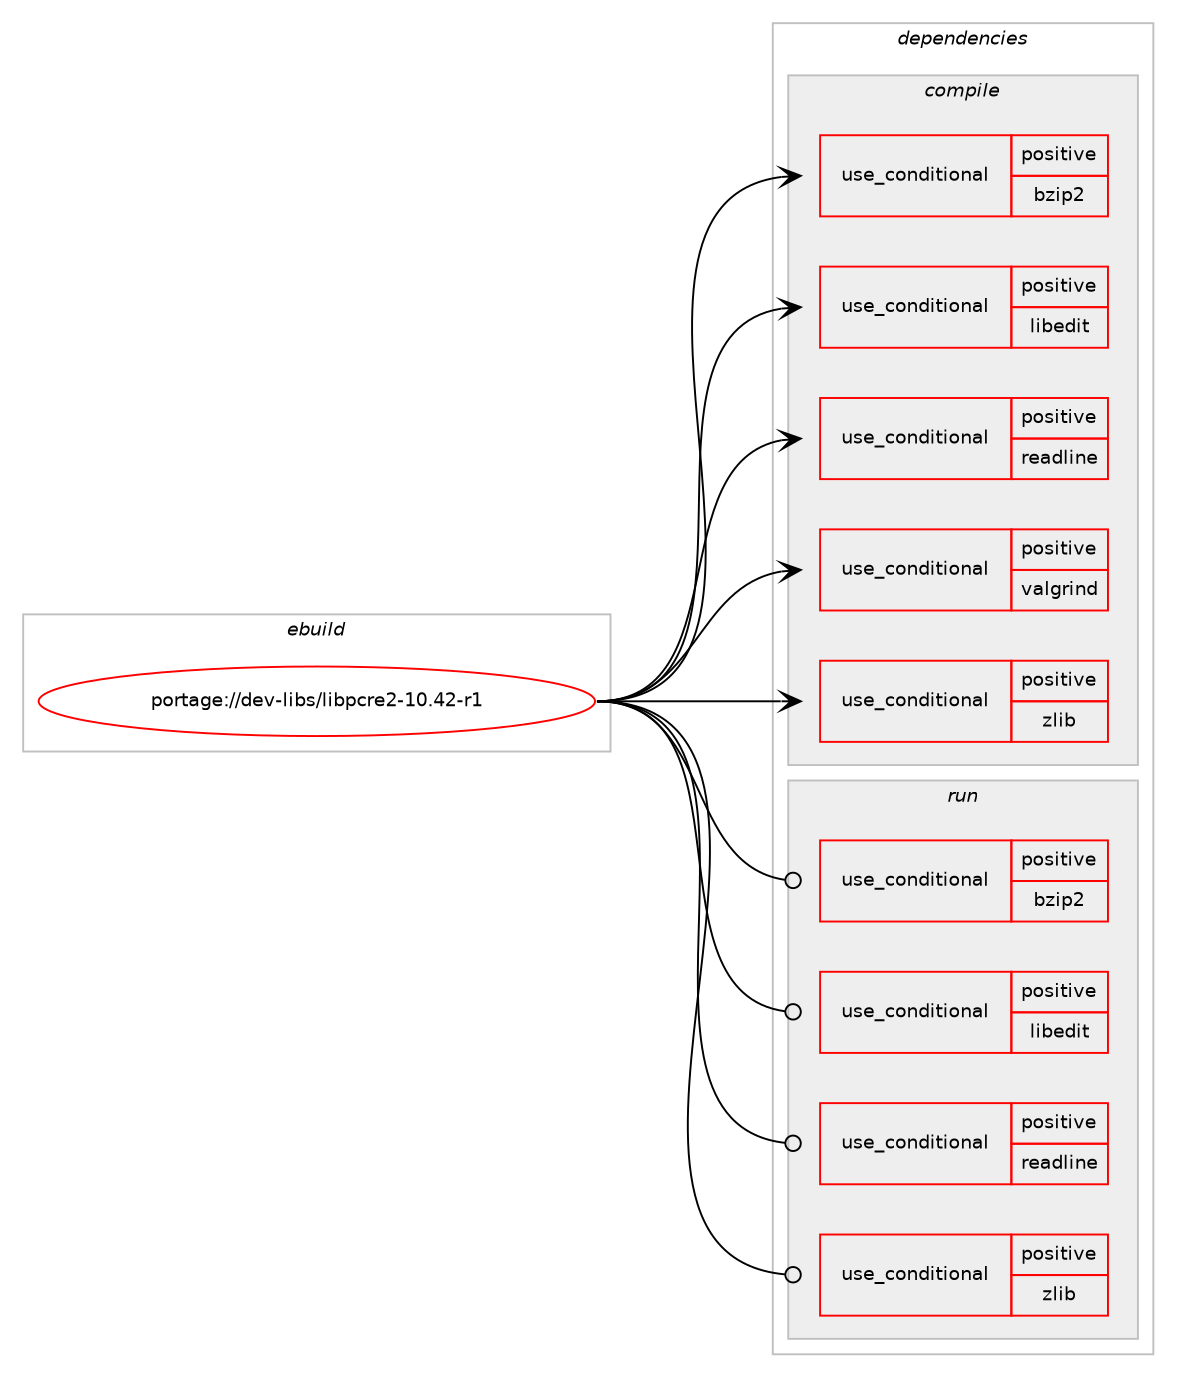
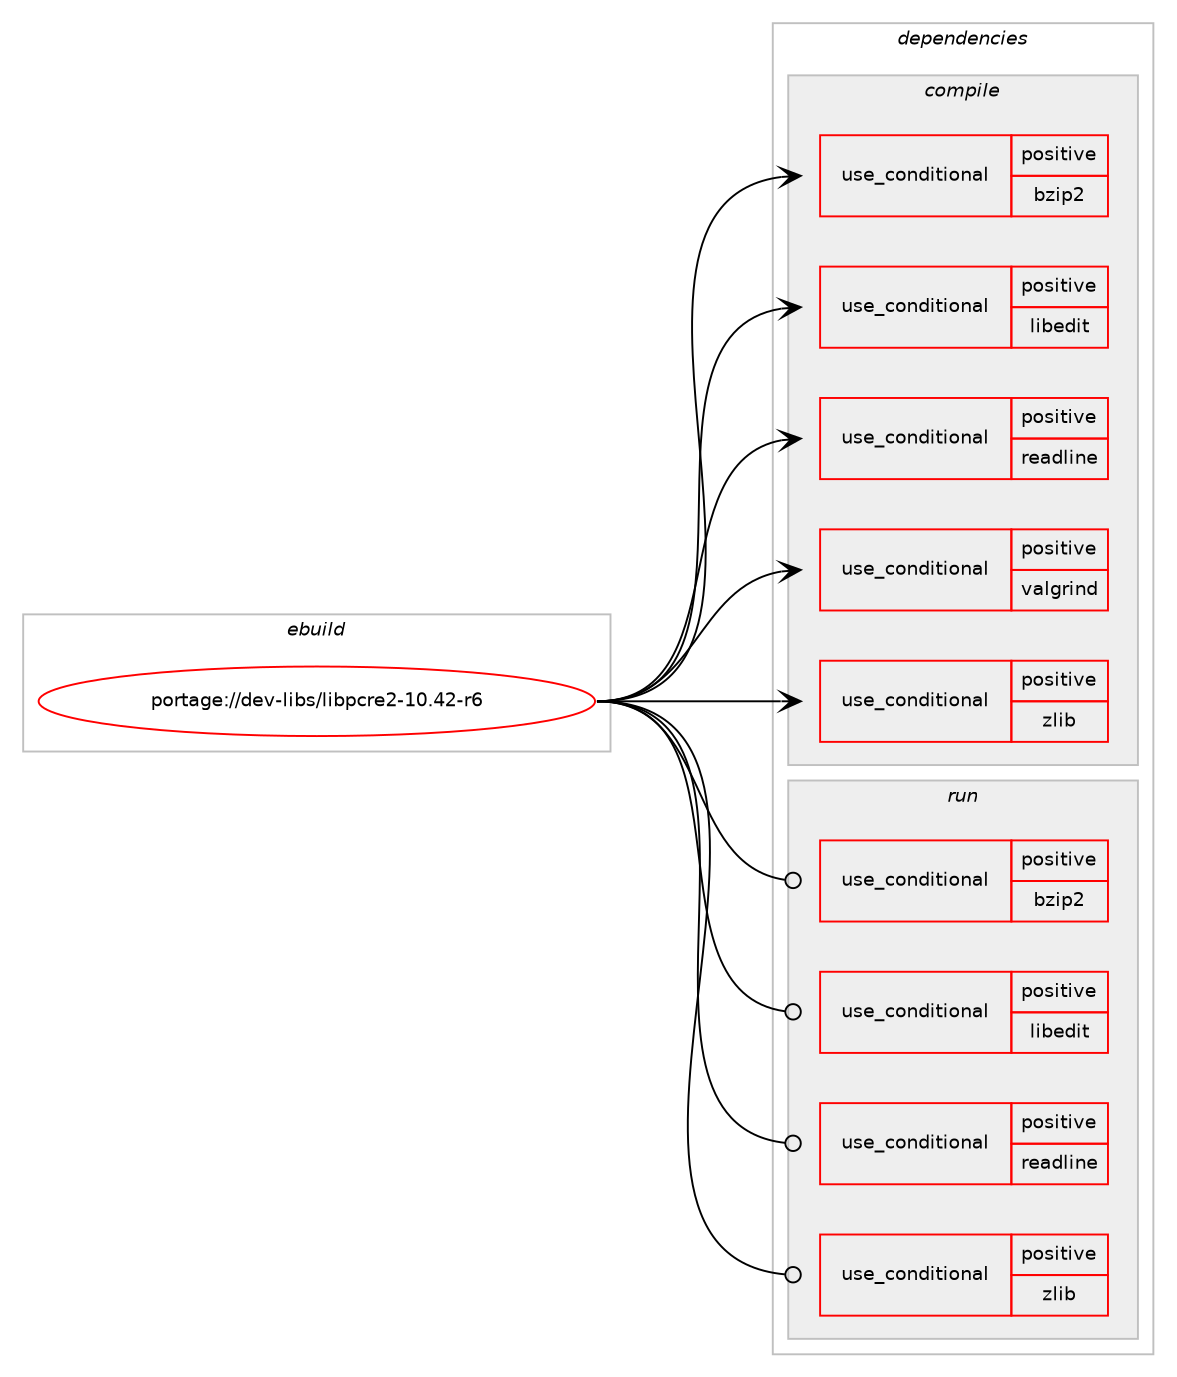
node "portage://dev-libs/libpcre2-10.42-r1": label "portage://dev-libs/libpcre2-10.42-r1" -> "portage://dev-libs/libpcre2-10.42-r6"
